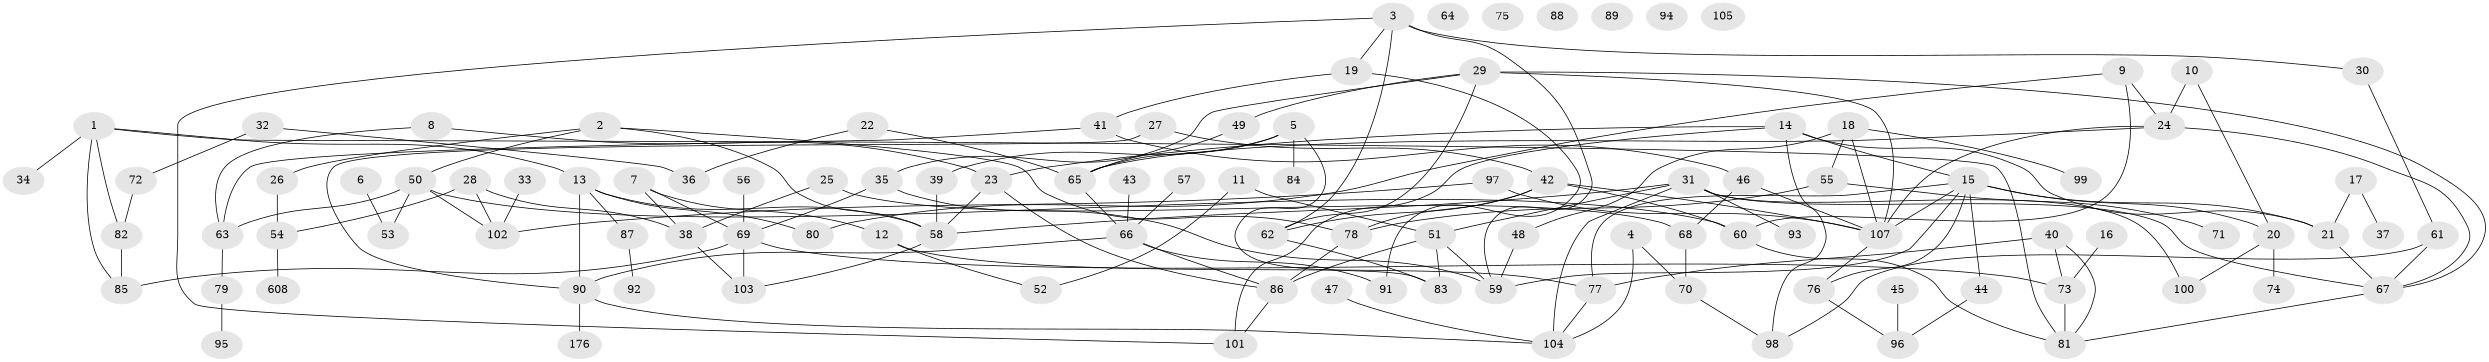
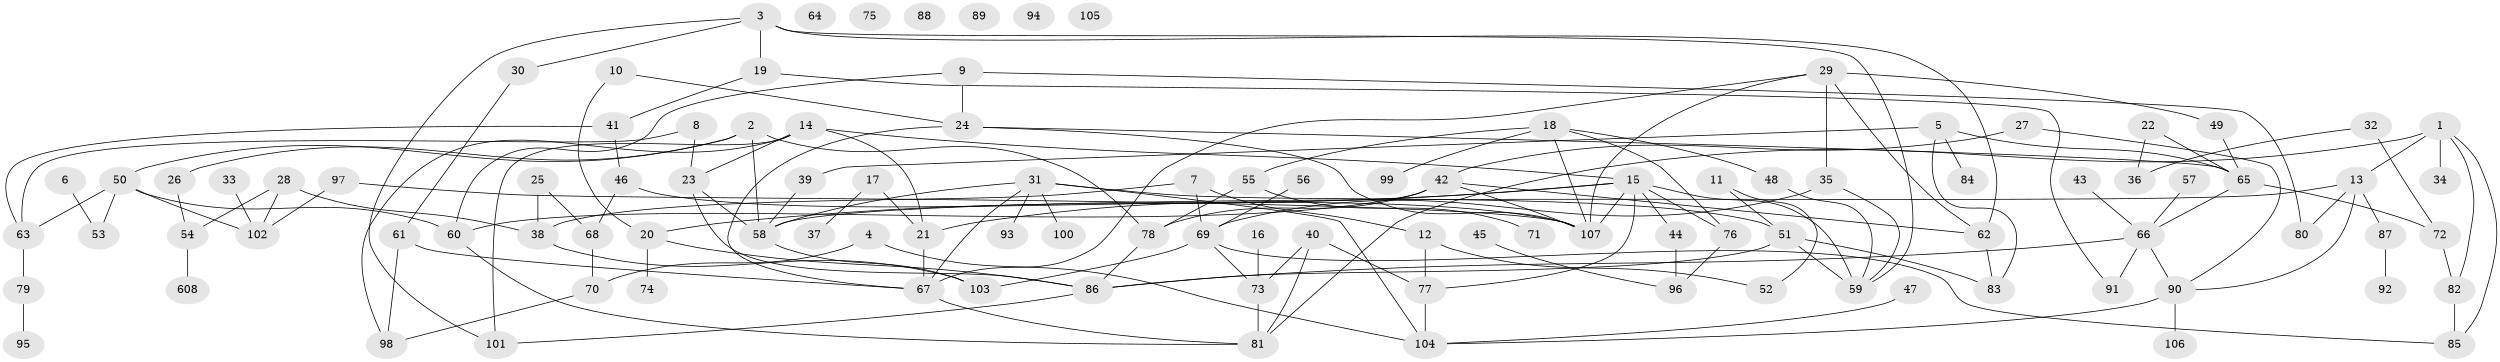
edge "65" -- "72": added
edge "20" -- "100": now "20" -- "86"
edge "107" -- "76": now "18" -- "76"
node "176": label "176" -> "106"
